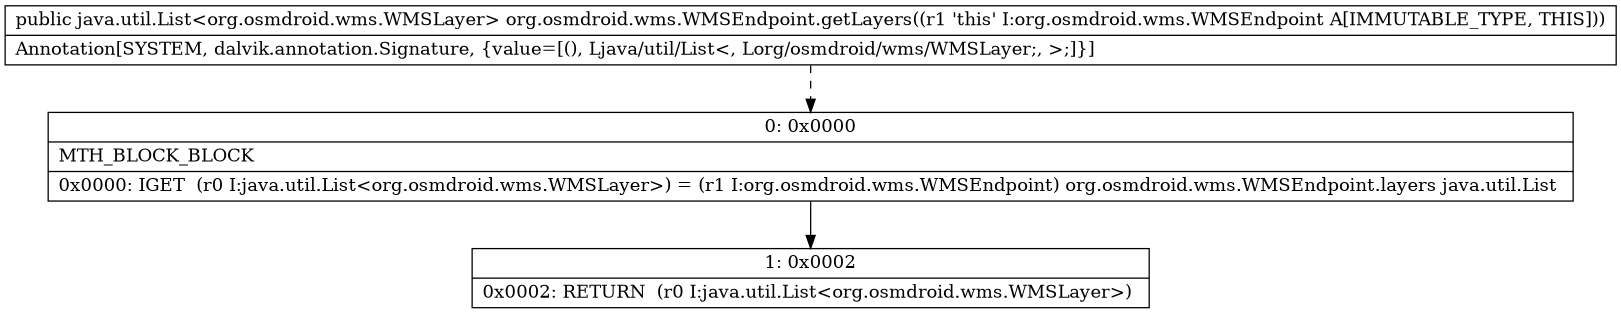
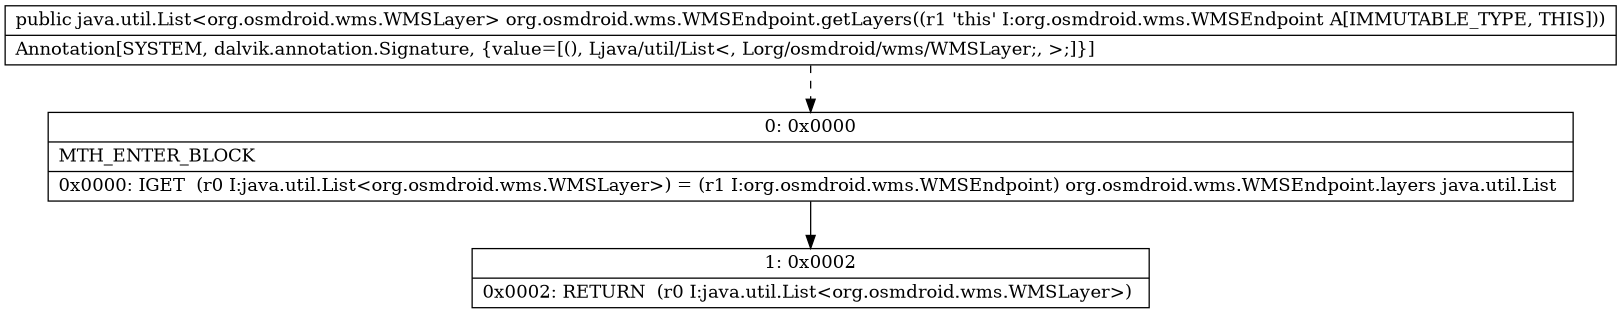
node "0: 0x0000": text "MTH_BLOCK_BLOCK" -> "MTH_ENTER_BLOCK"
